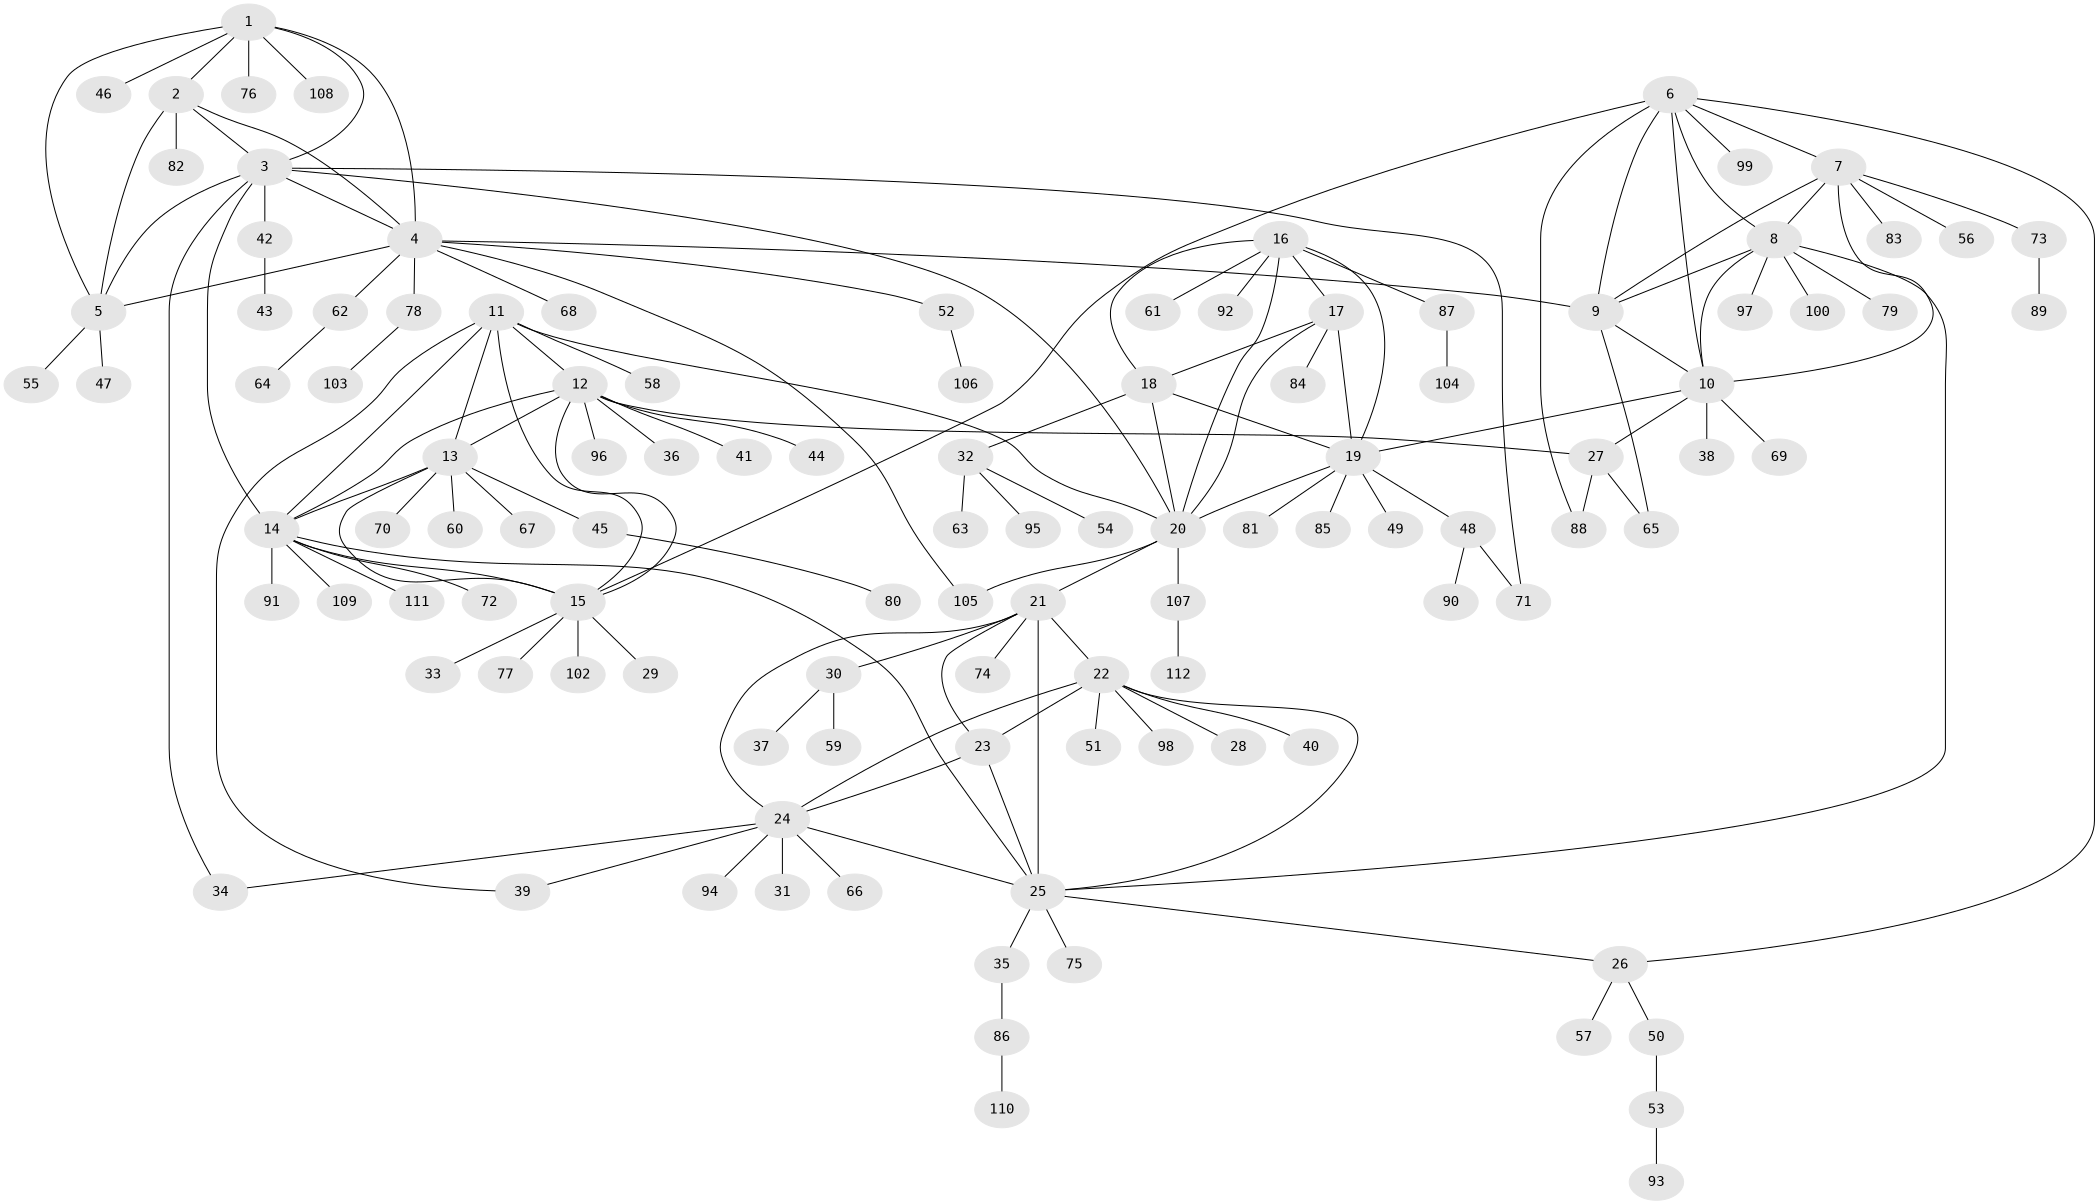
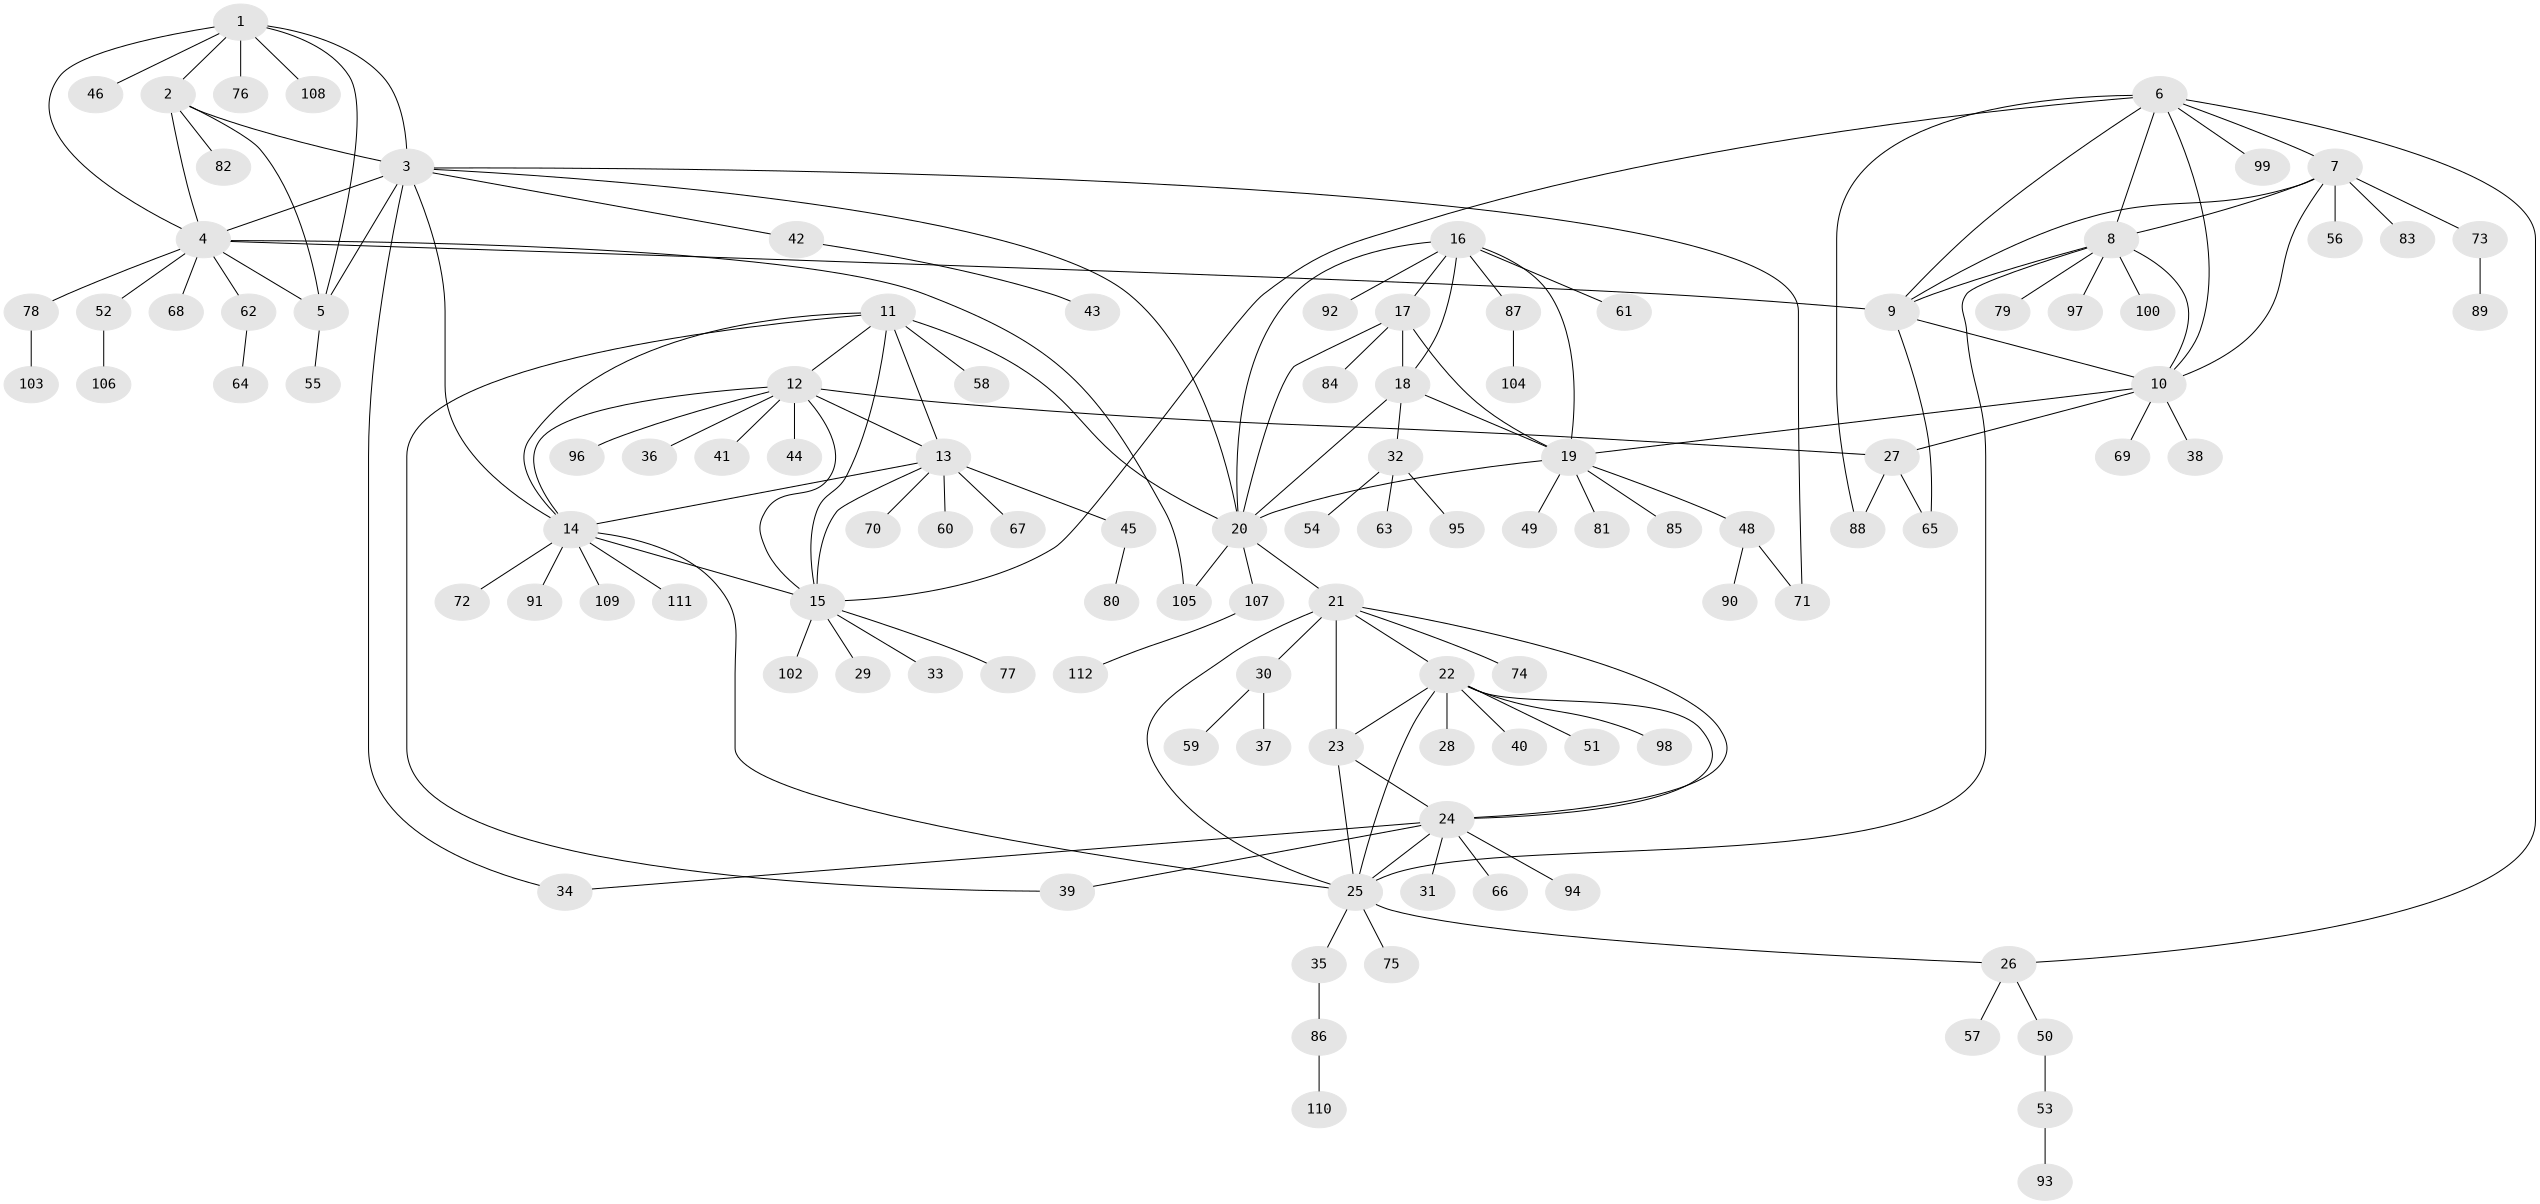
node "47": removed
